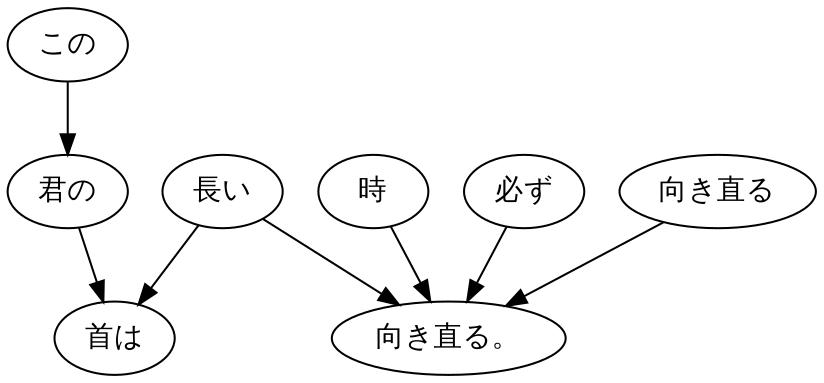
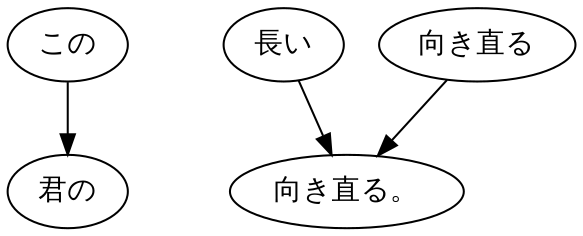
node "時": removed
node "必ず": removed
node "首は": removed
